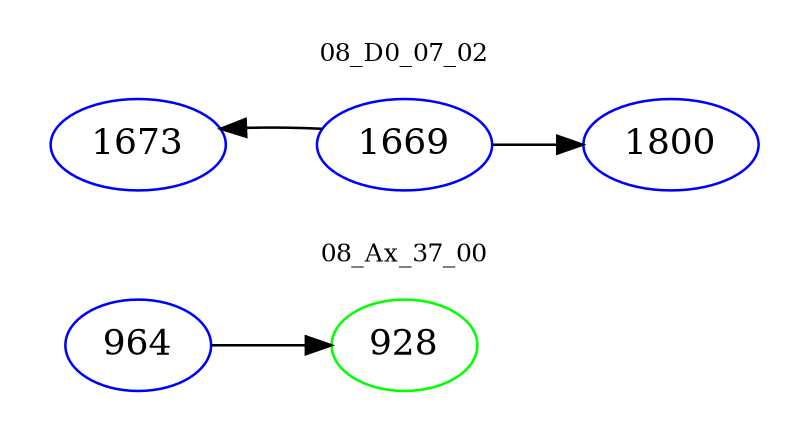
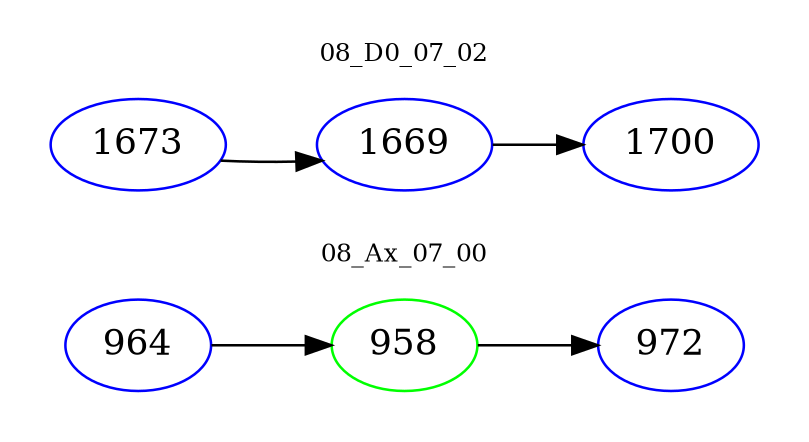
edge "1669" -> "1673": reversed
node "1800": label "1800" -> "1700"
cluster "08_Ax_37_00": label "08_Ax_37_00" -> "08_Ax_07_00"
node "928": label "928" -> "958"
node "972": added
